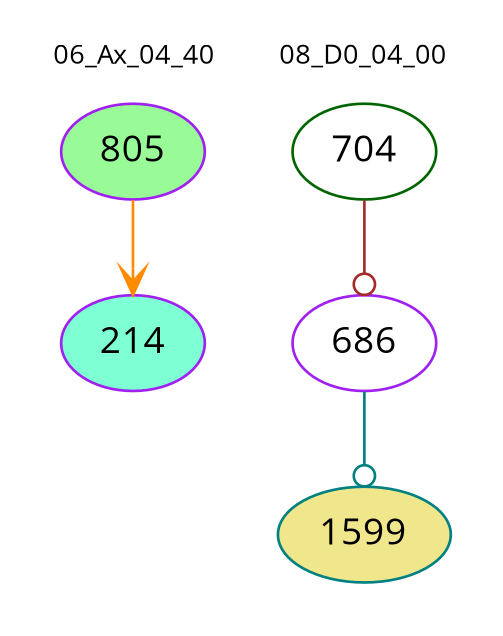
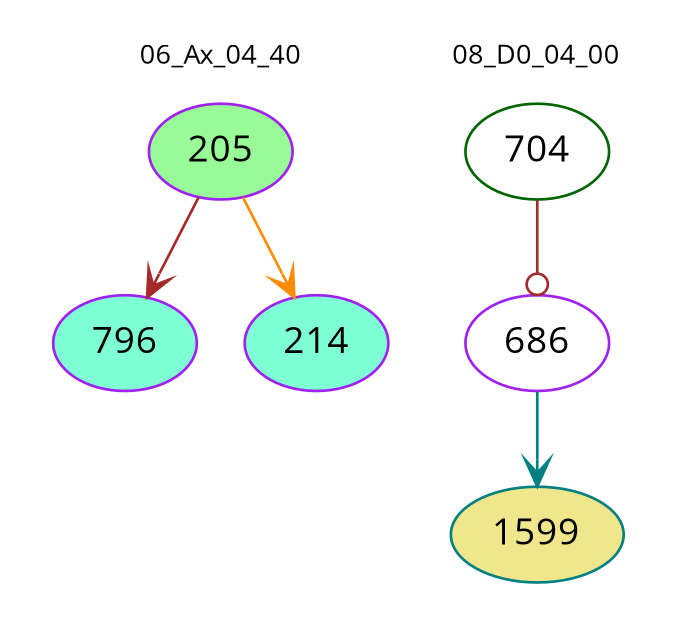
node "805": label "805" -> "205"
node "796": added
edge "686" -> "1599": arrowhead odot -> vee
